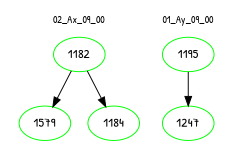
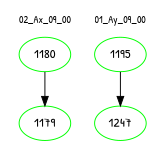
node "1182": label "1182" -> "1180"
node "1579": label "1579" -> "1179"
node "1184": removed
